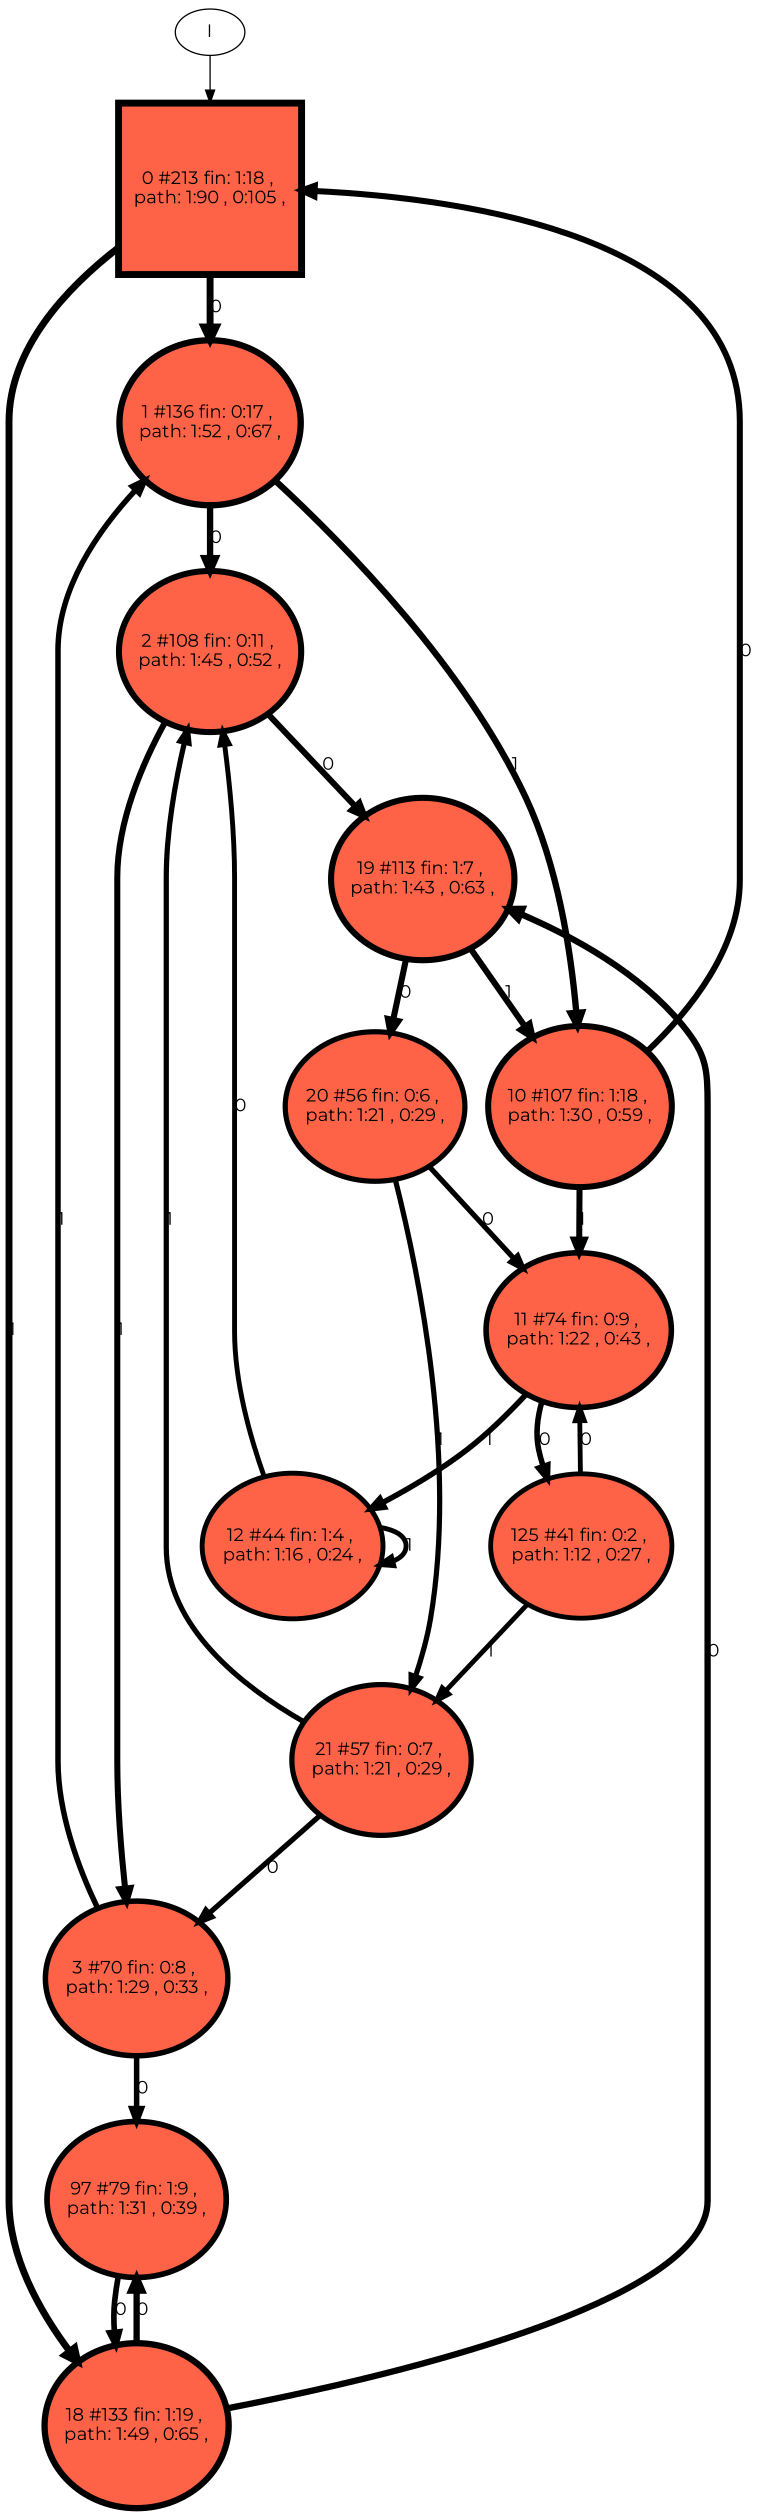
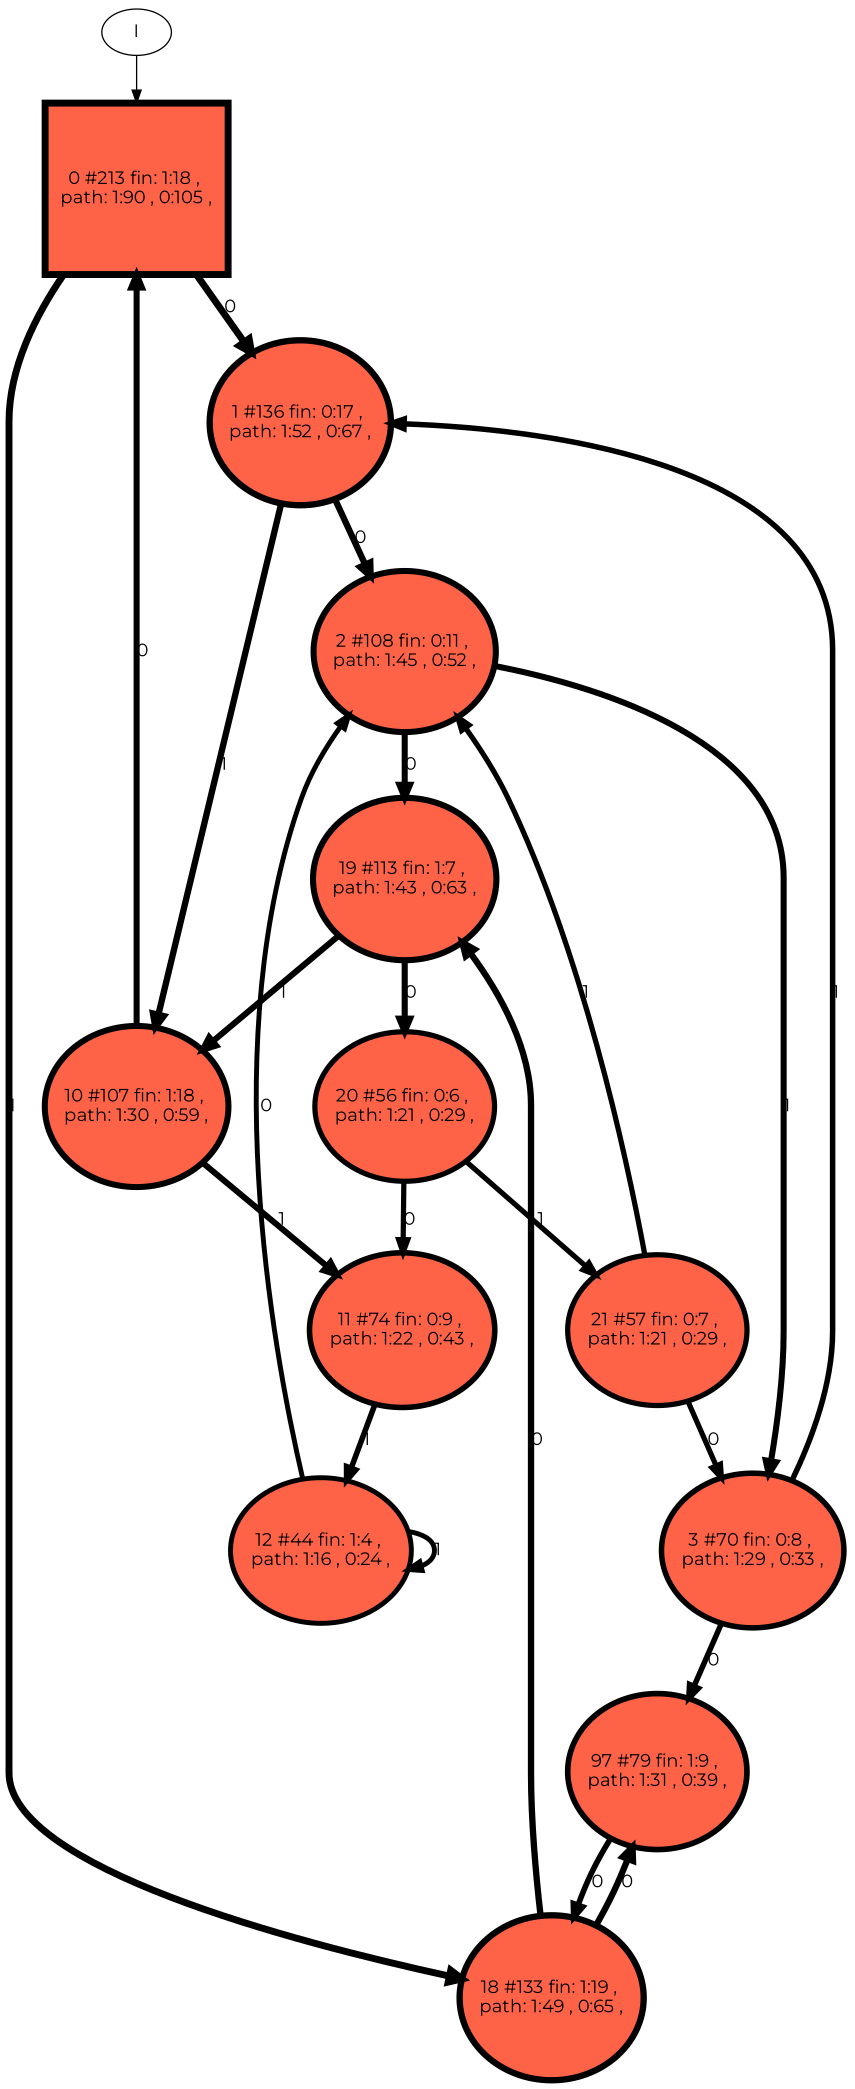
node "125 #41 fin: 0:2 , path: 1:12 , 0:27 ,": removed
